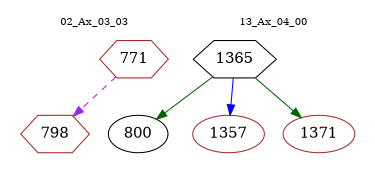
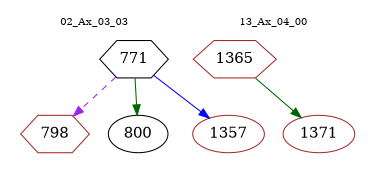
node "771": color brown -> black
node "1365": color black -> brown
edge "1365" -> "1357": now "771" -> "1357"
edge "1365" -> "800": now "771" -> "800"
